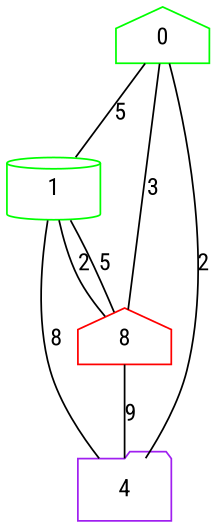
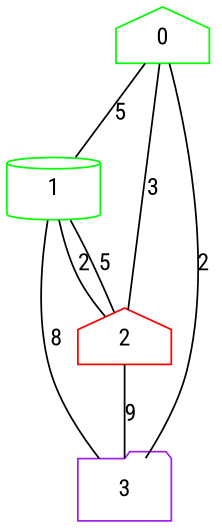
node "8": label "8" -> "2"
node "4": label "4" -> "3"
